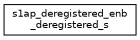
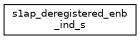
node "s1ap_deregistered_enb _deregistered_s": label "s1ap_deregistered_enb _deregistered_s" -> "s1ap_deregistered_enb _ind_s"
